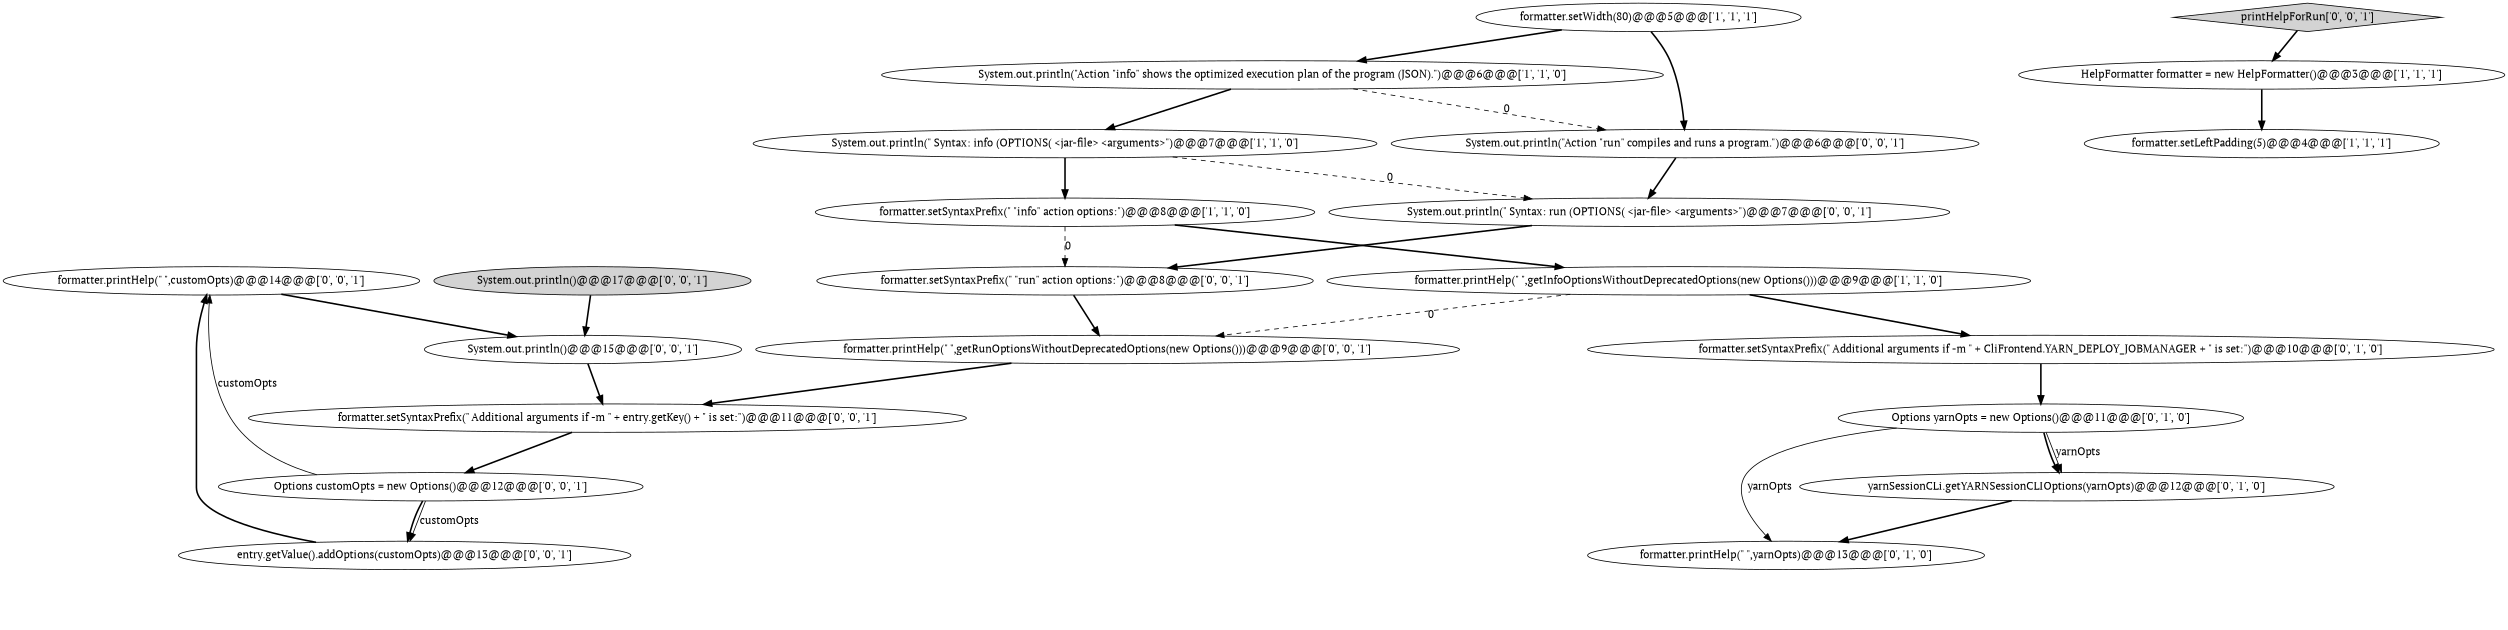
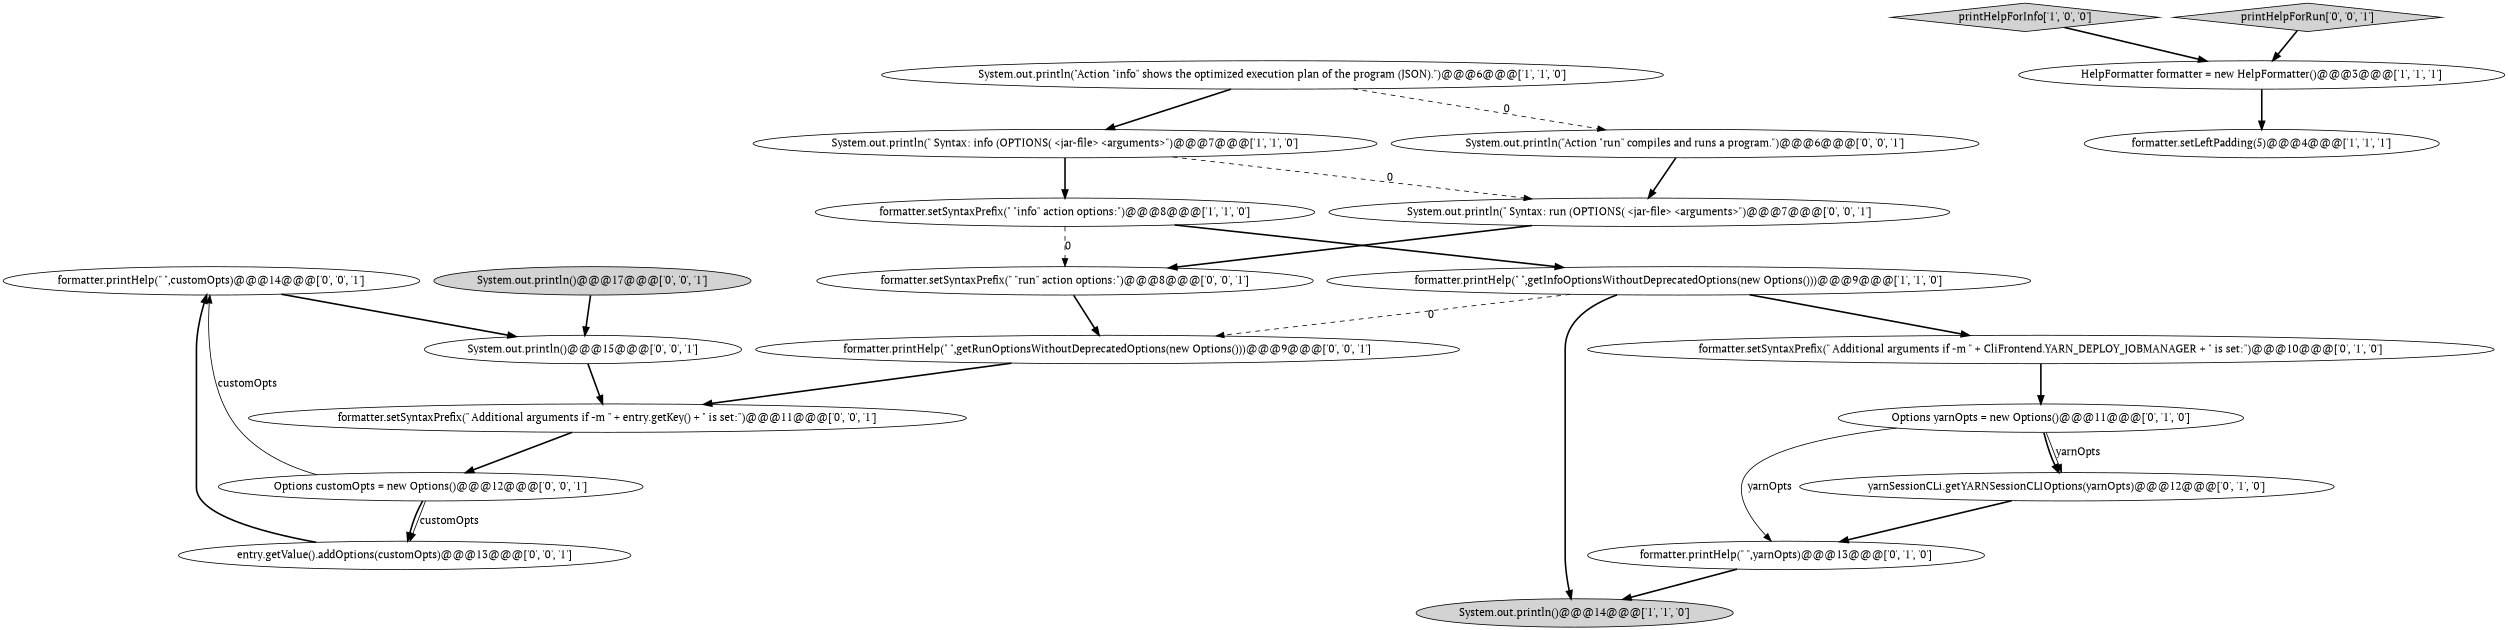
node "formatter.setWidth(80)@@@5@@@['1', '1', '1']": removed
node "printHelpForInfo['1', '0', '0']": added
node "System.out.println()@@@14@@@['1', '1', '0']": added
